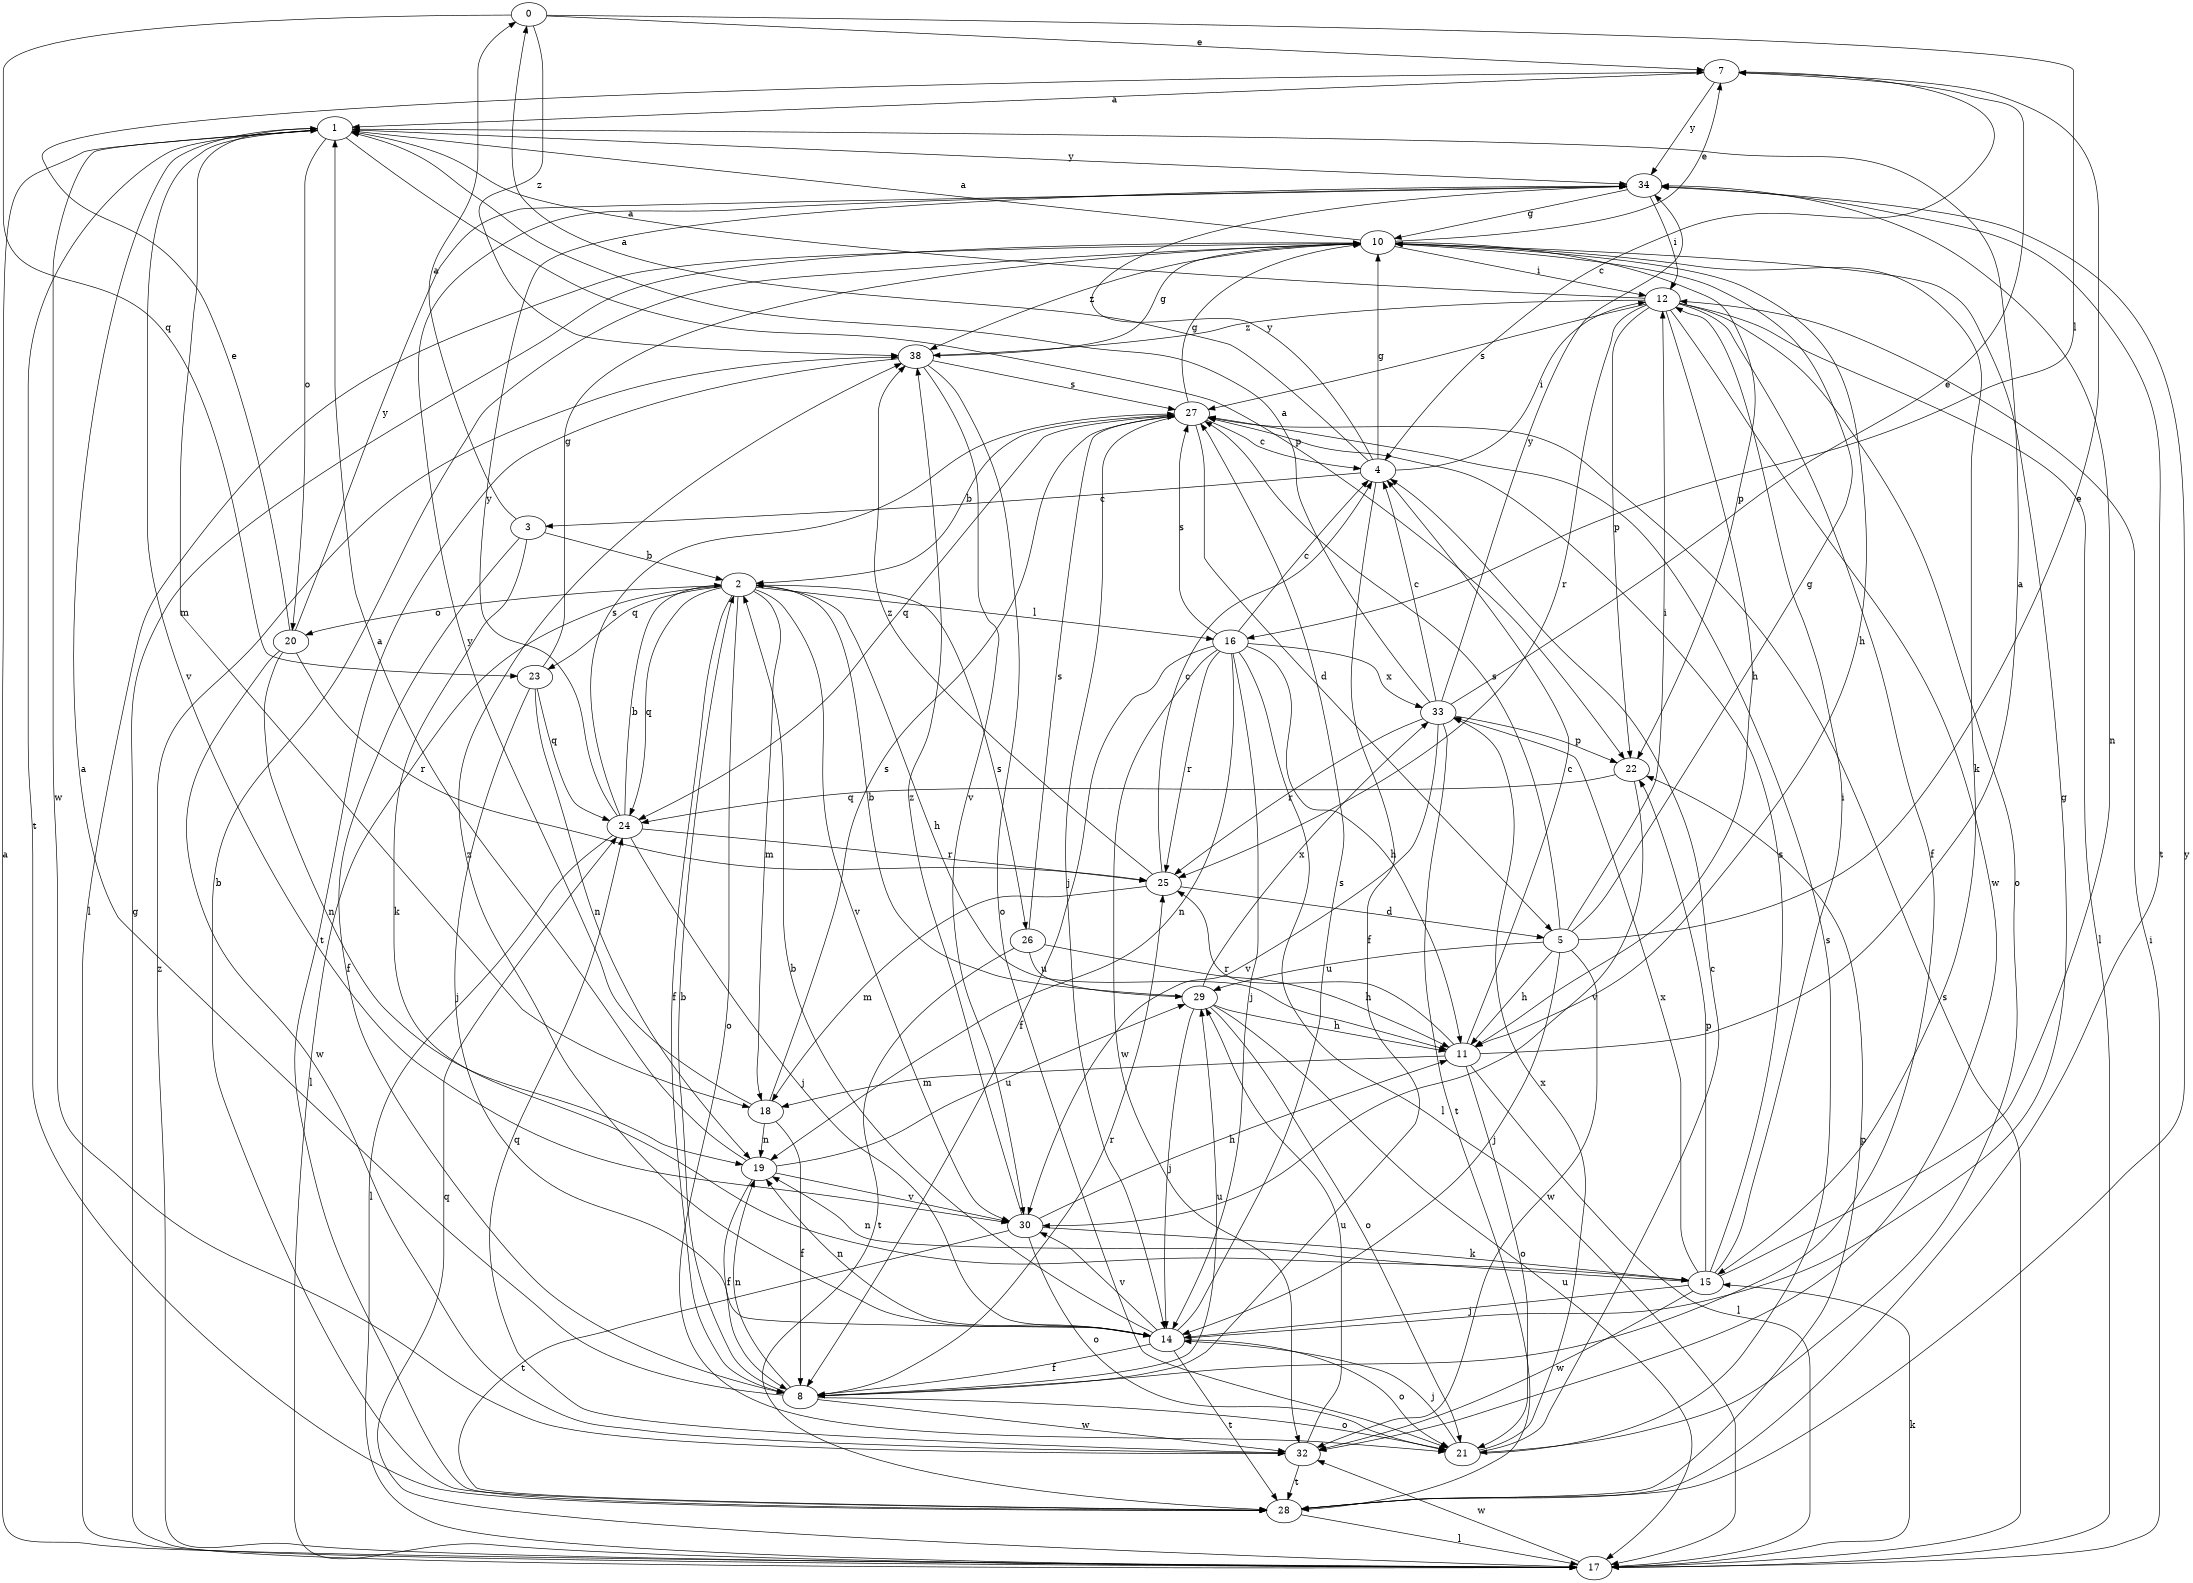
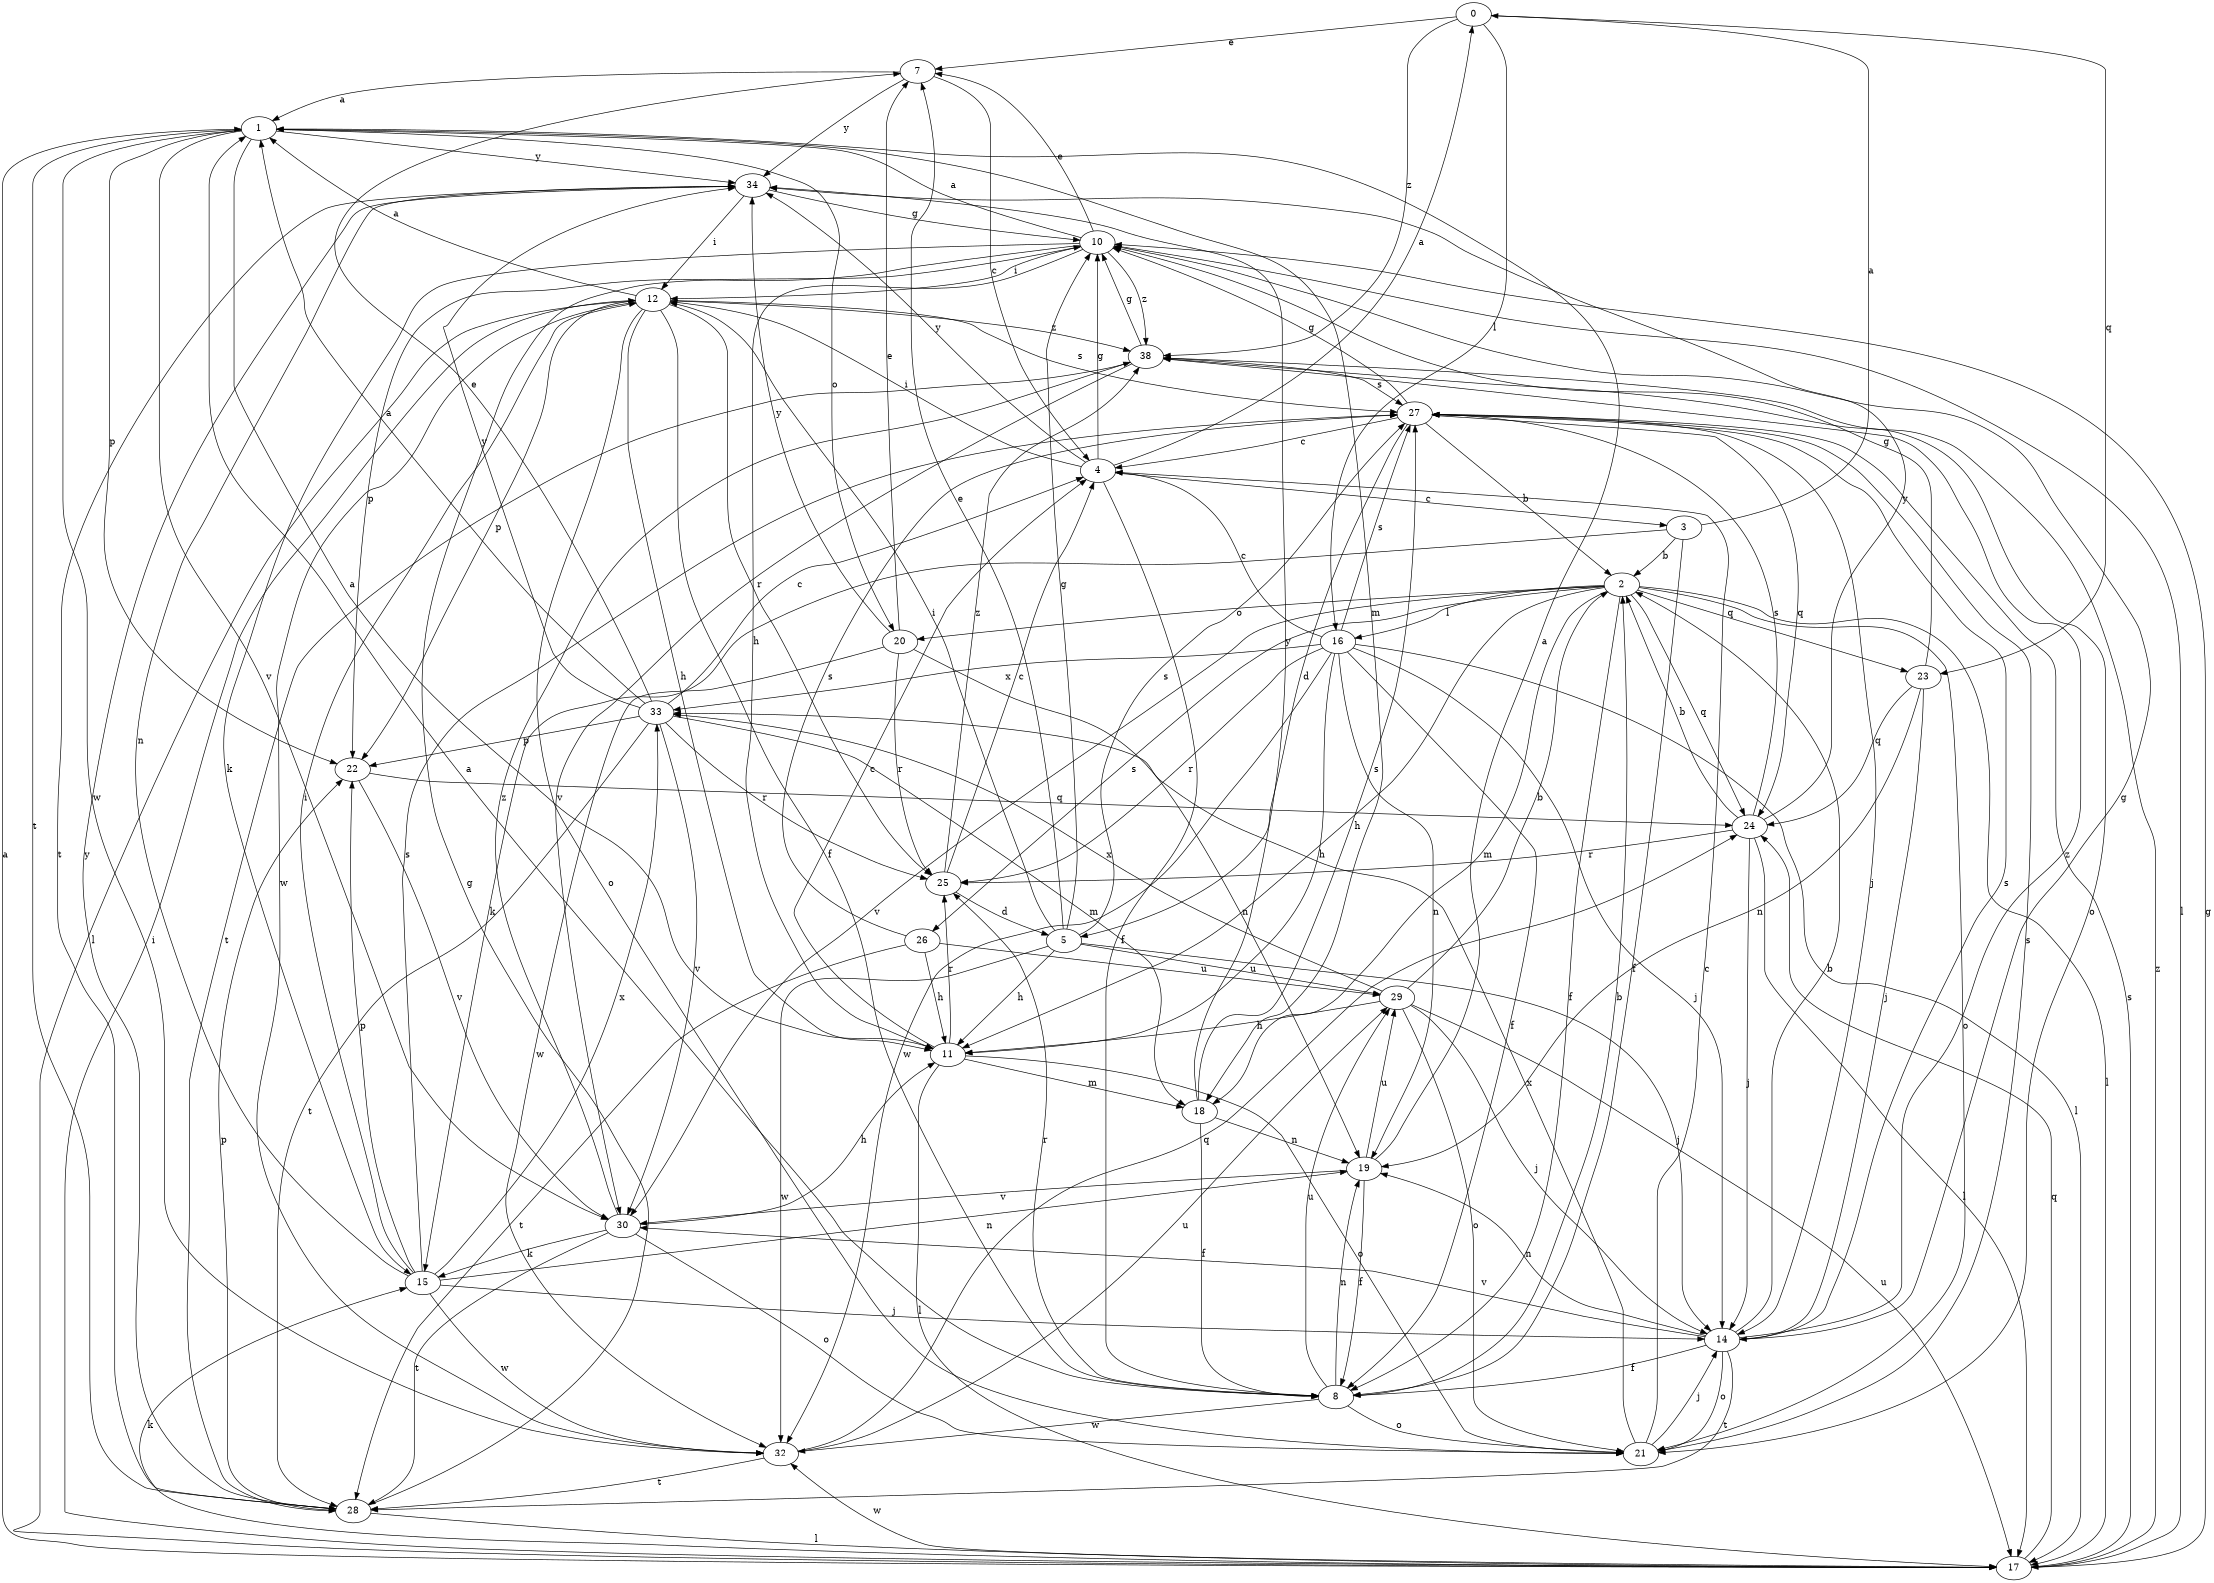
edge "11" -> "1": reversed
edge "28" -> "10": label "b" -> "g"
edge "25" -> "18": now "33" -> "18"
